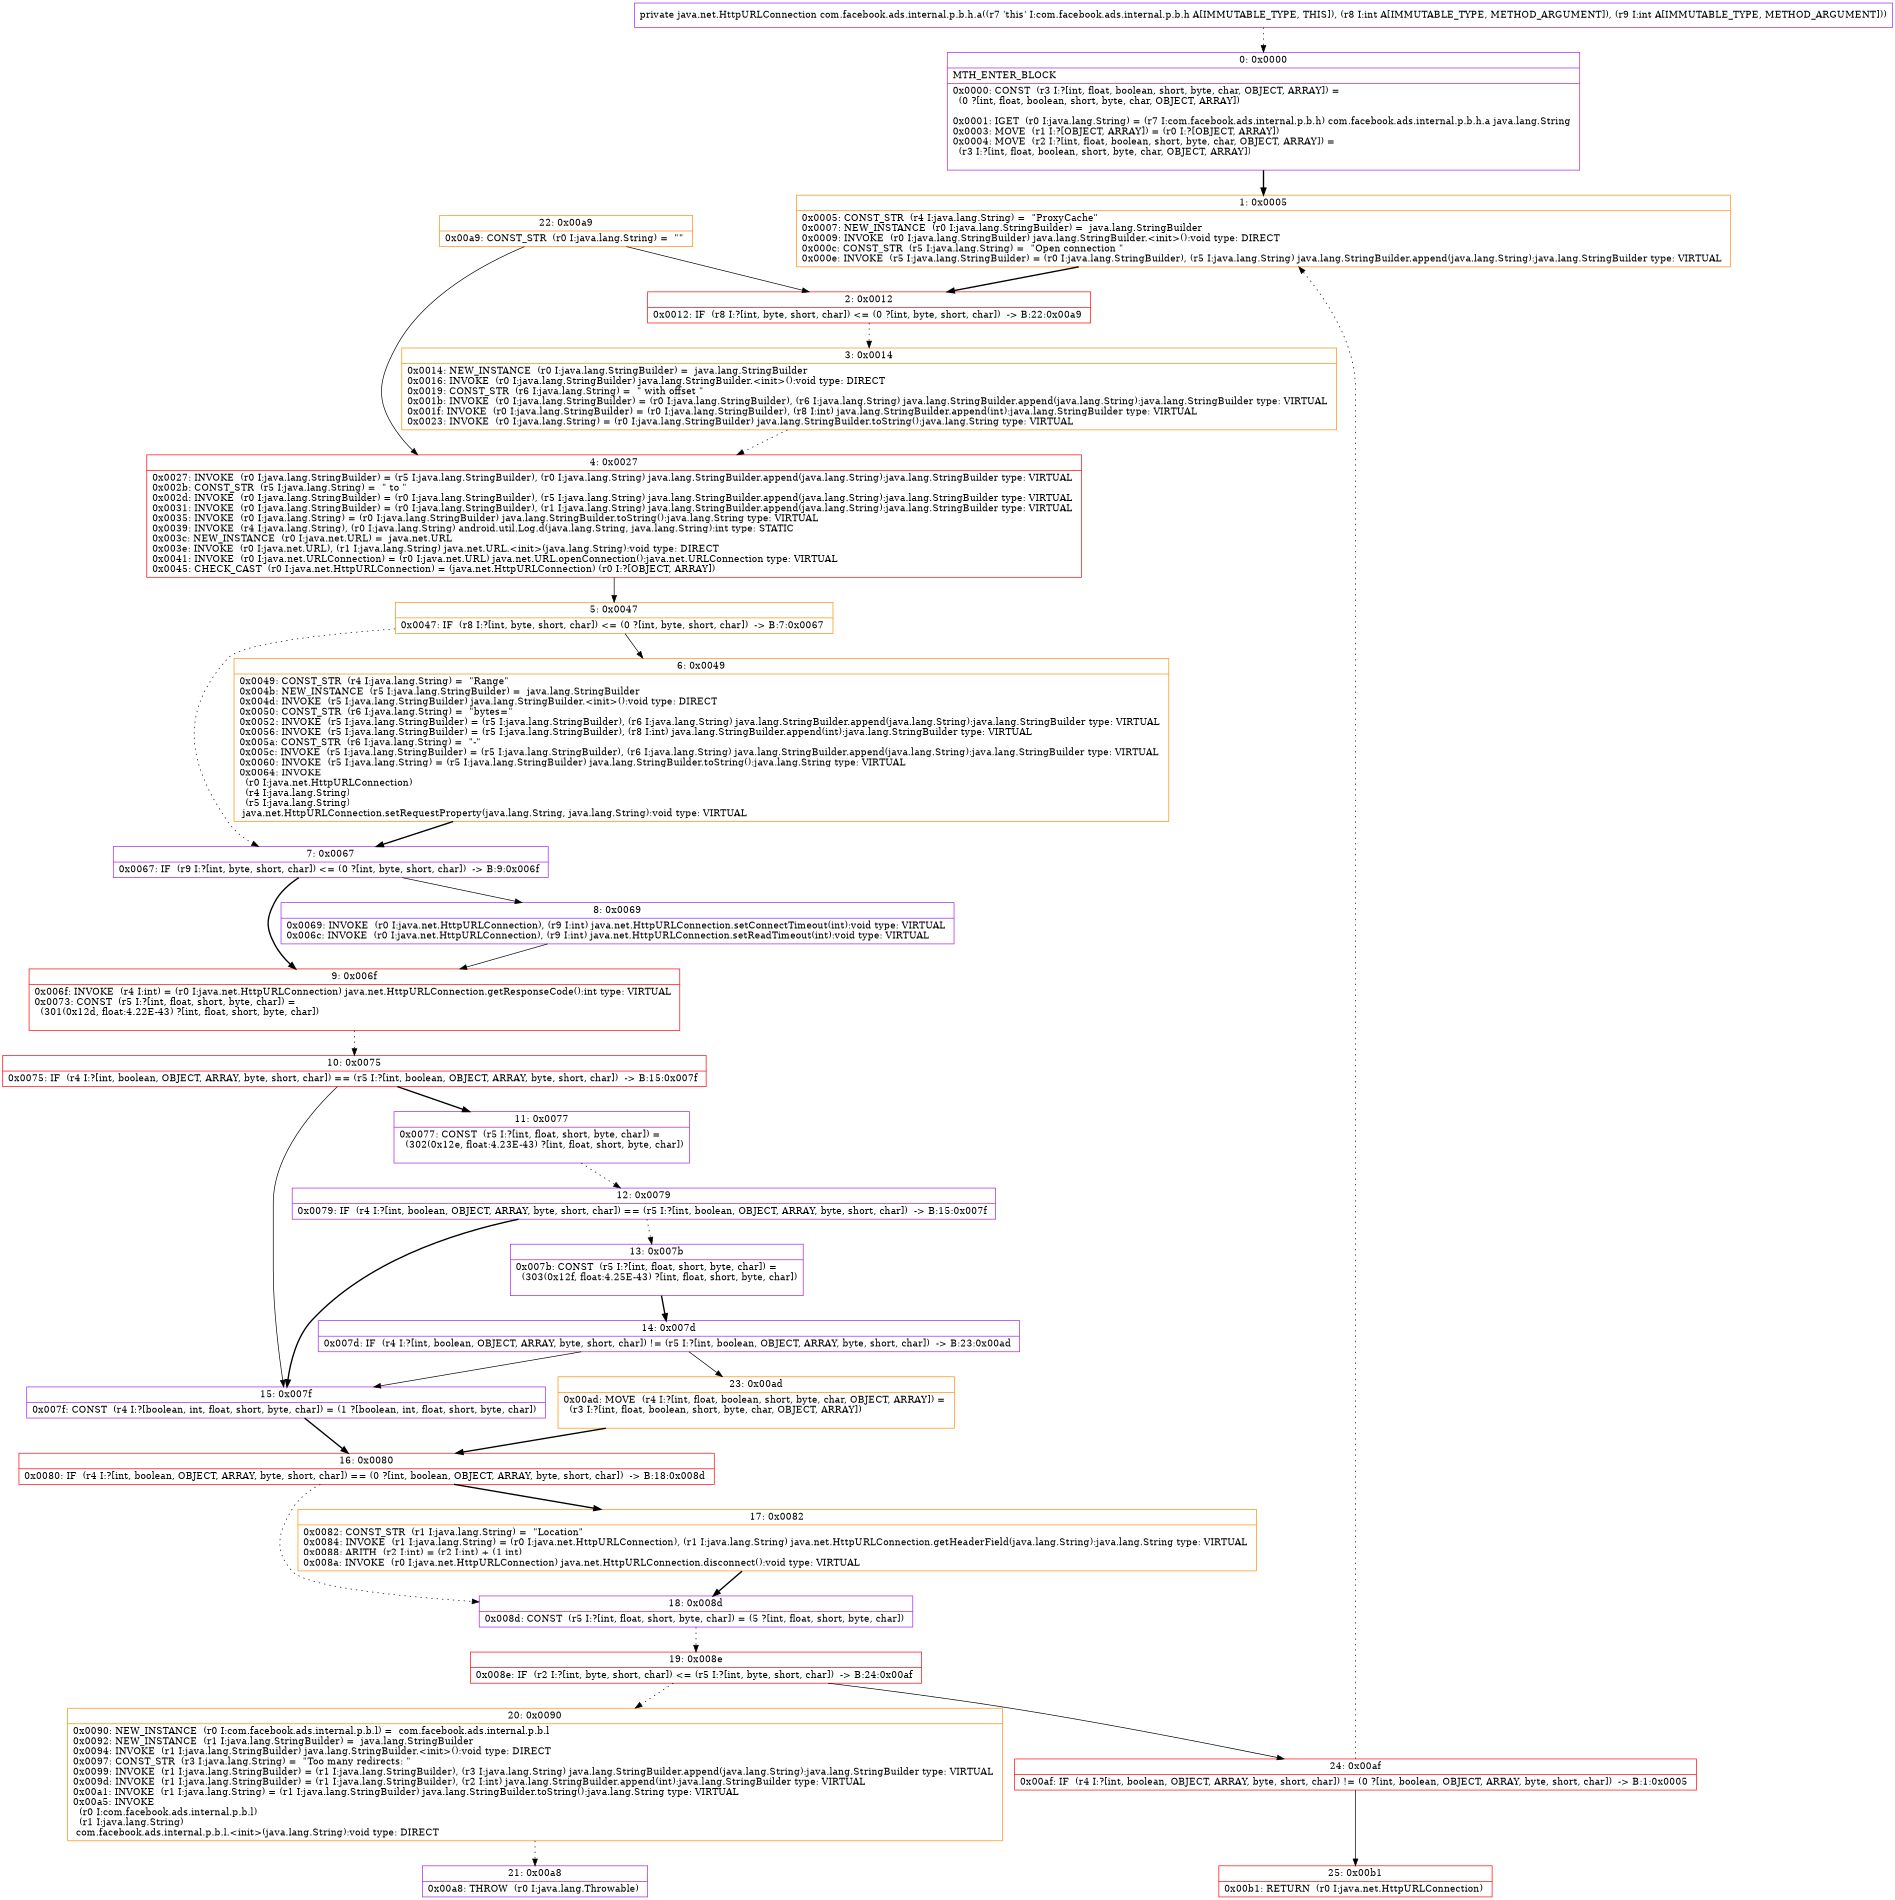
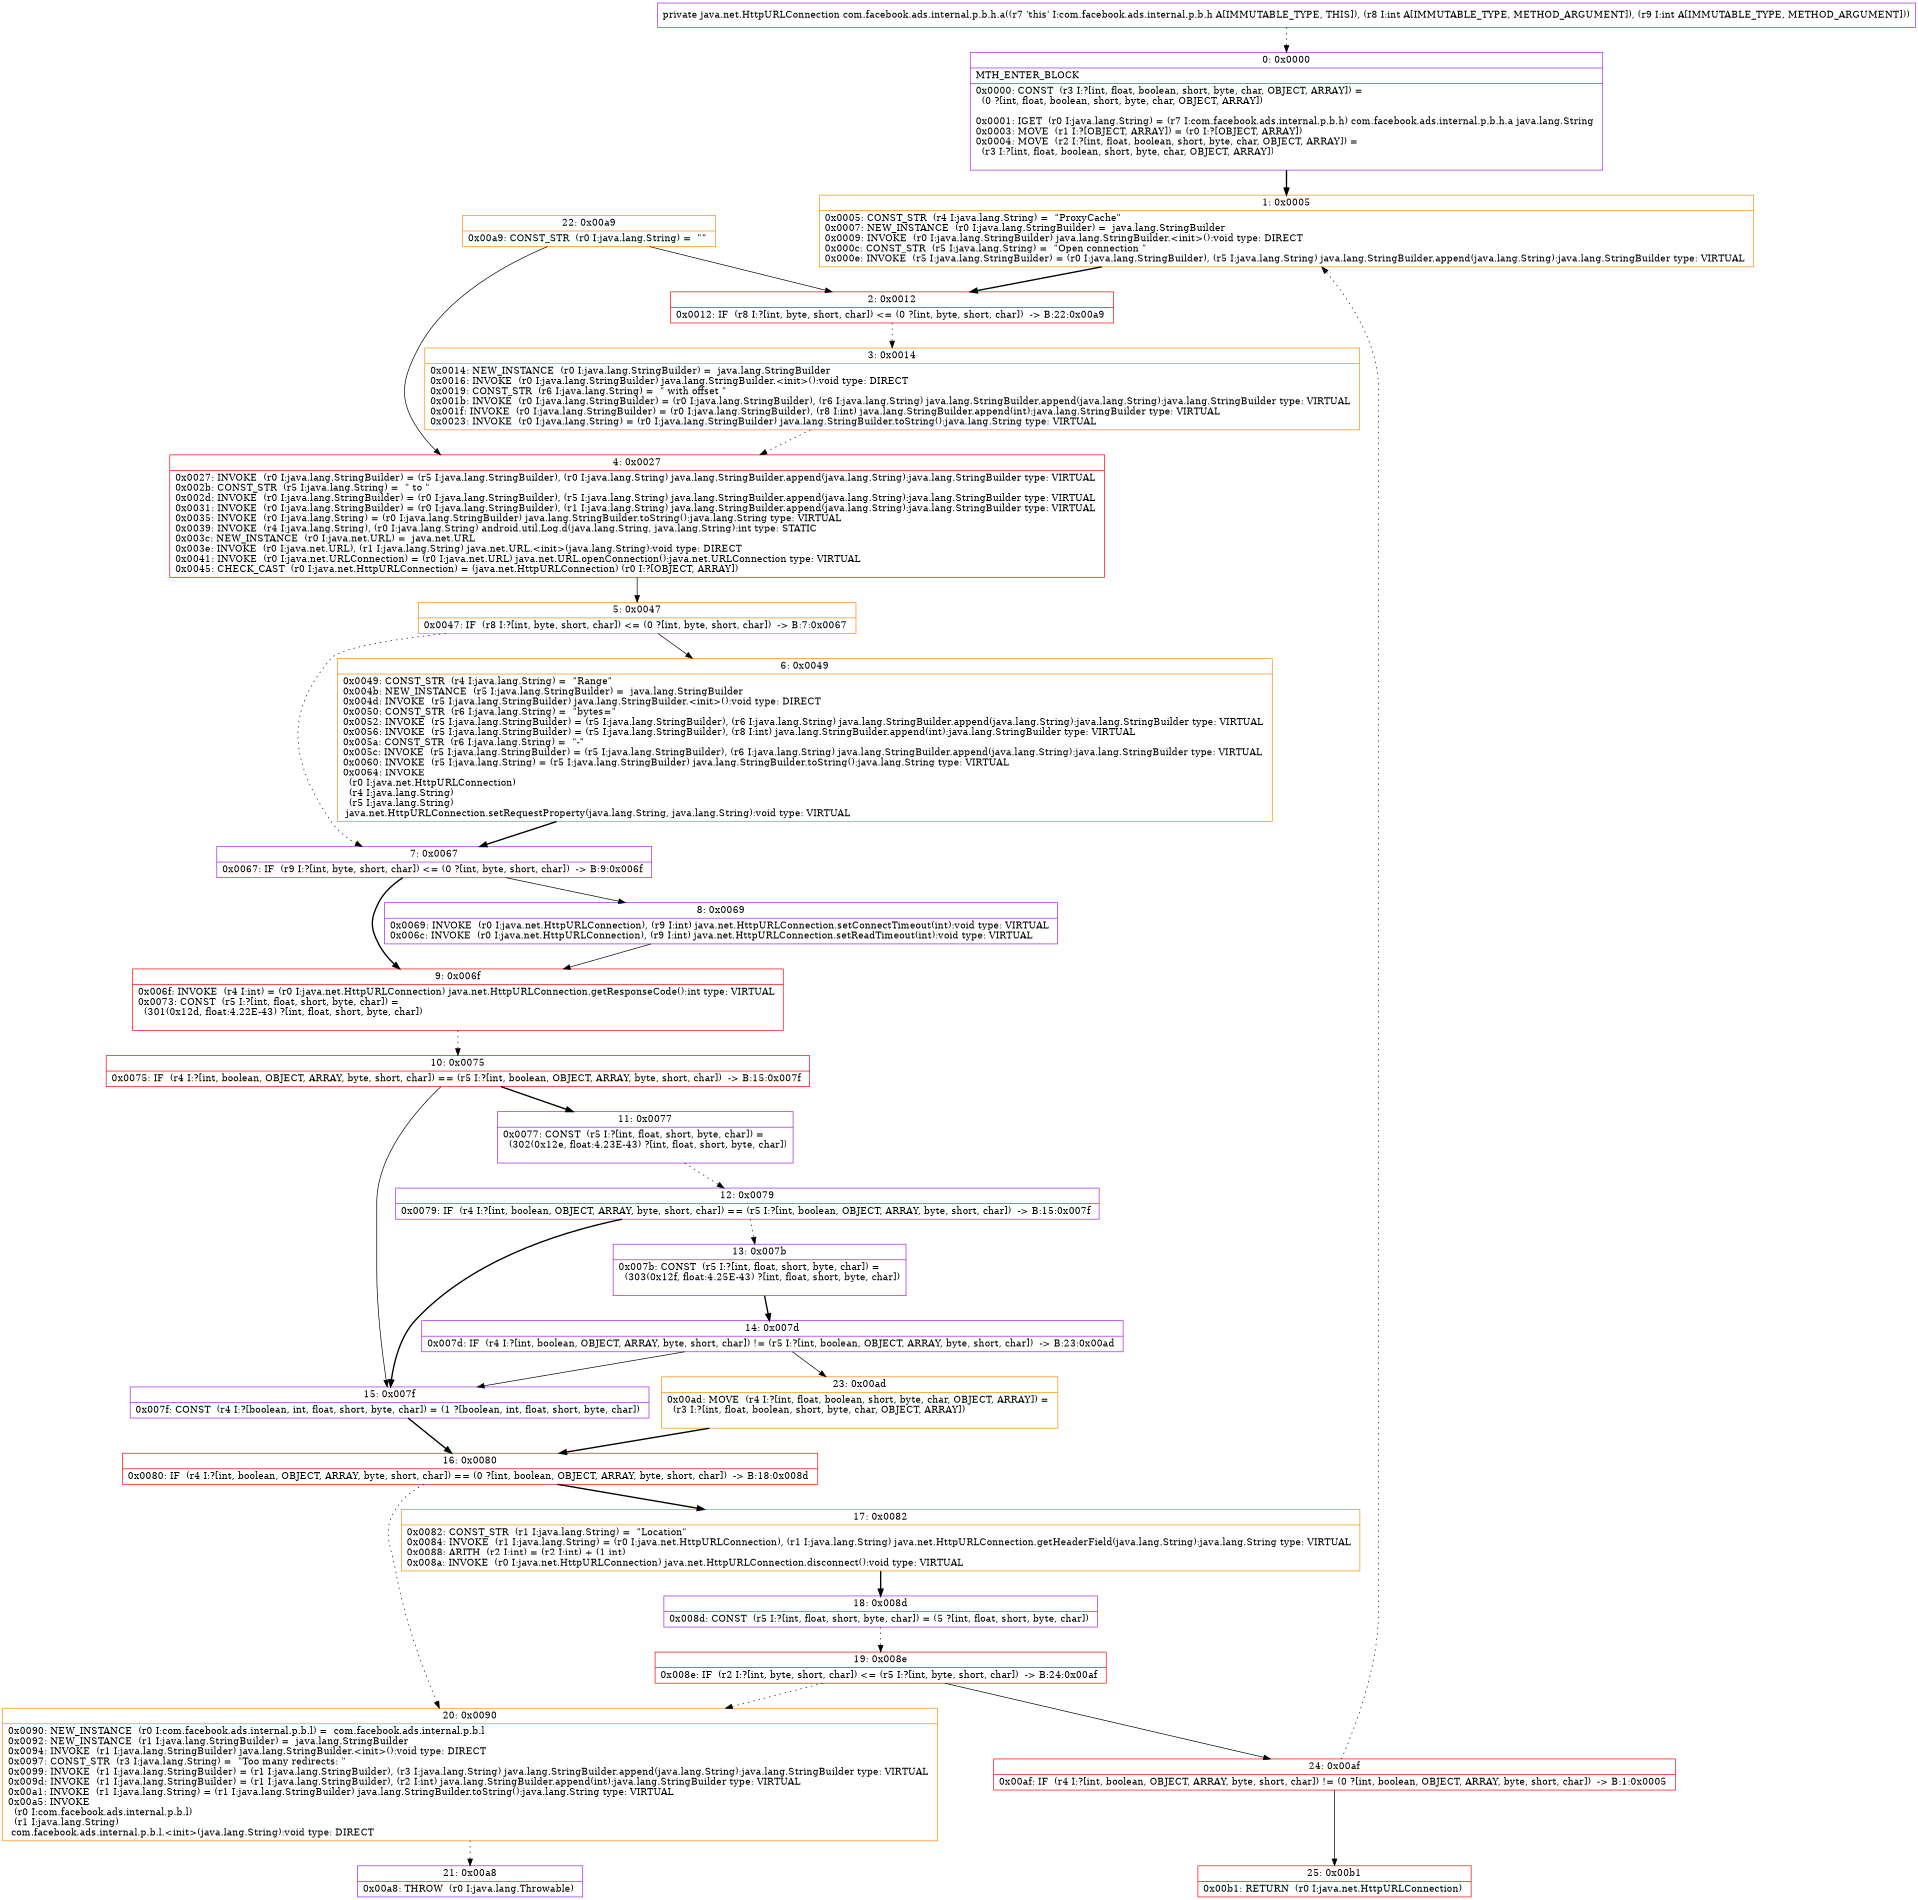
edge "16: 0x0080" -> "18: 0x008d": now "16: 0x0080" -> "20: 0x0090"
